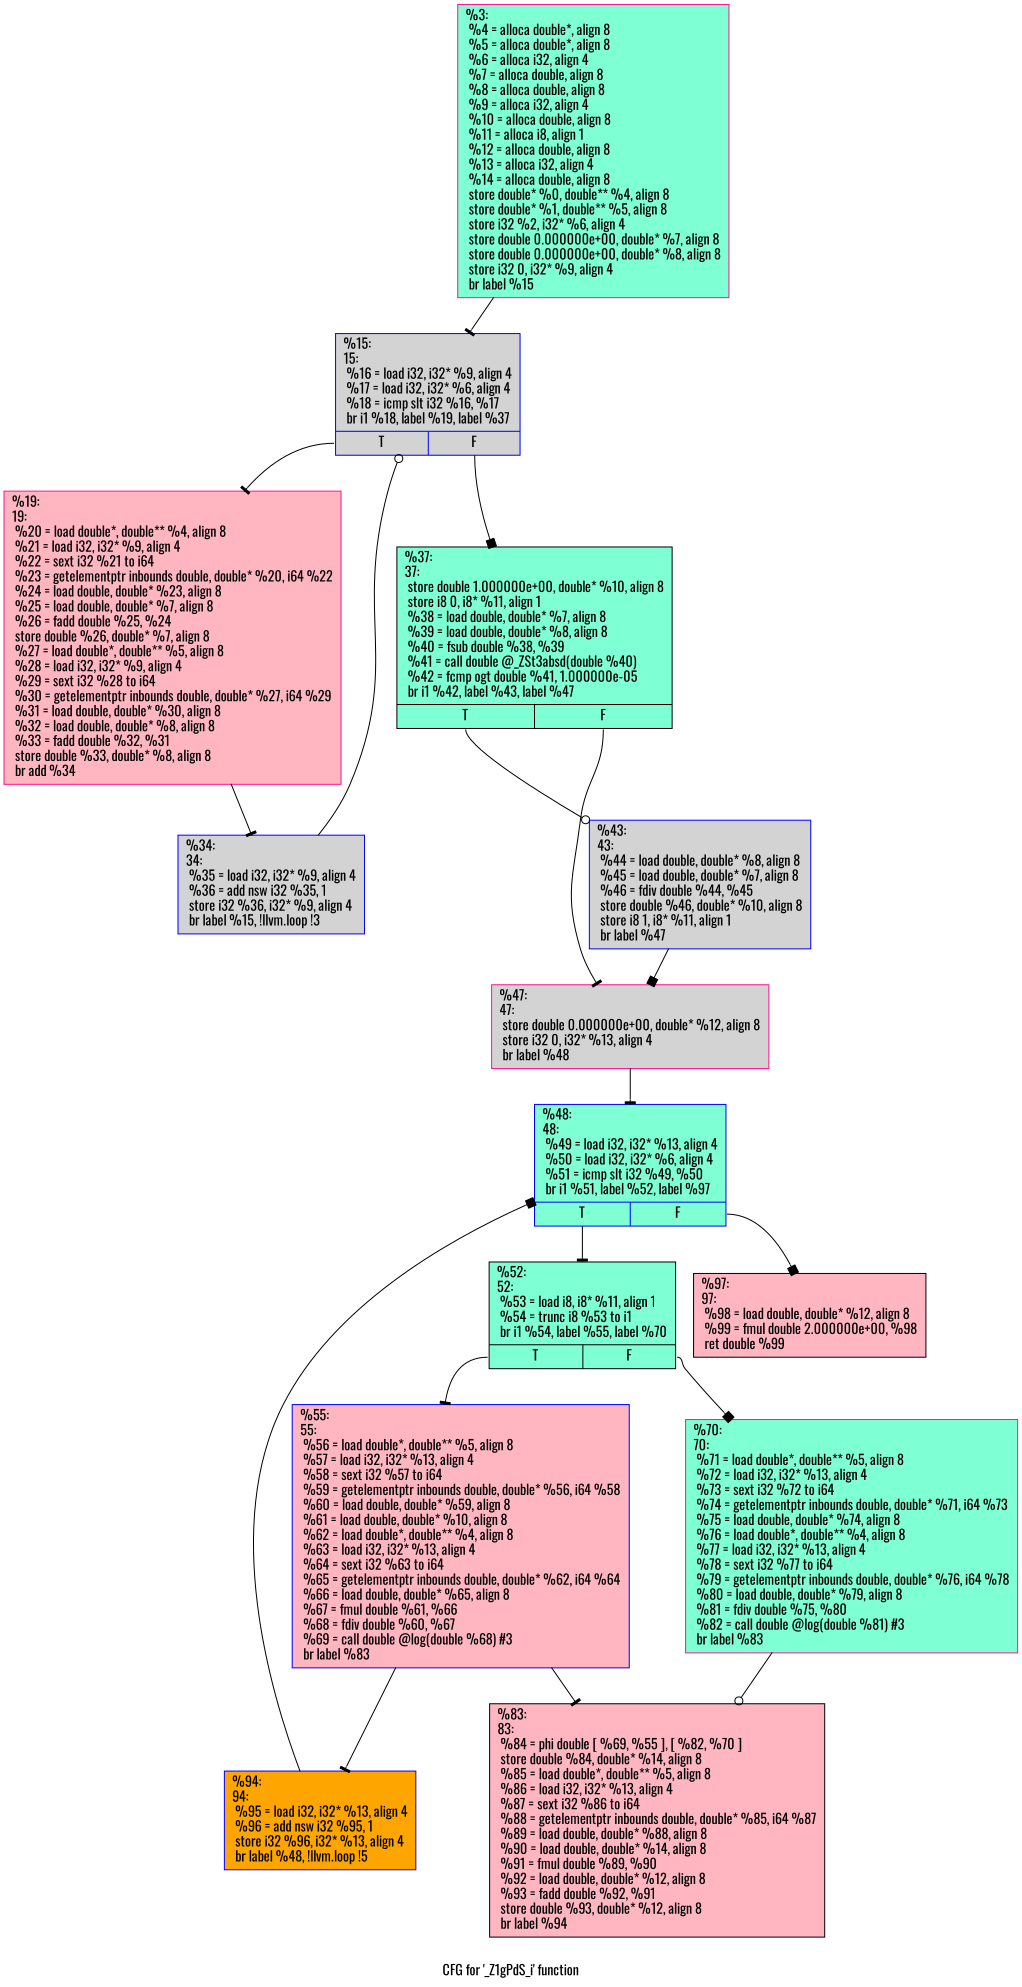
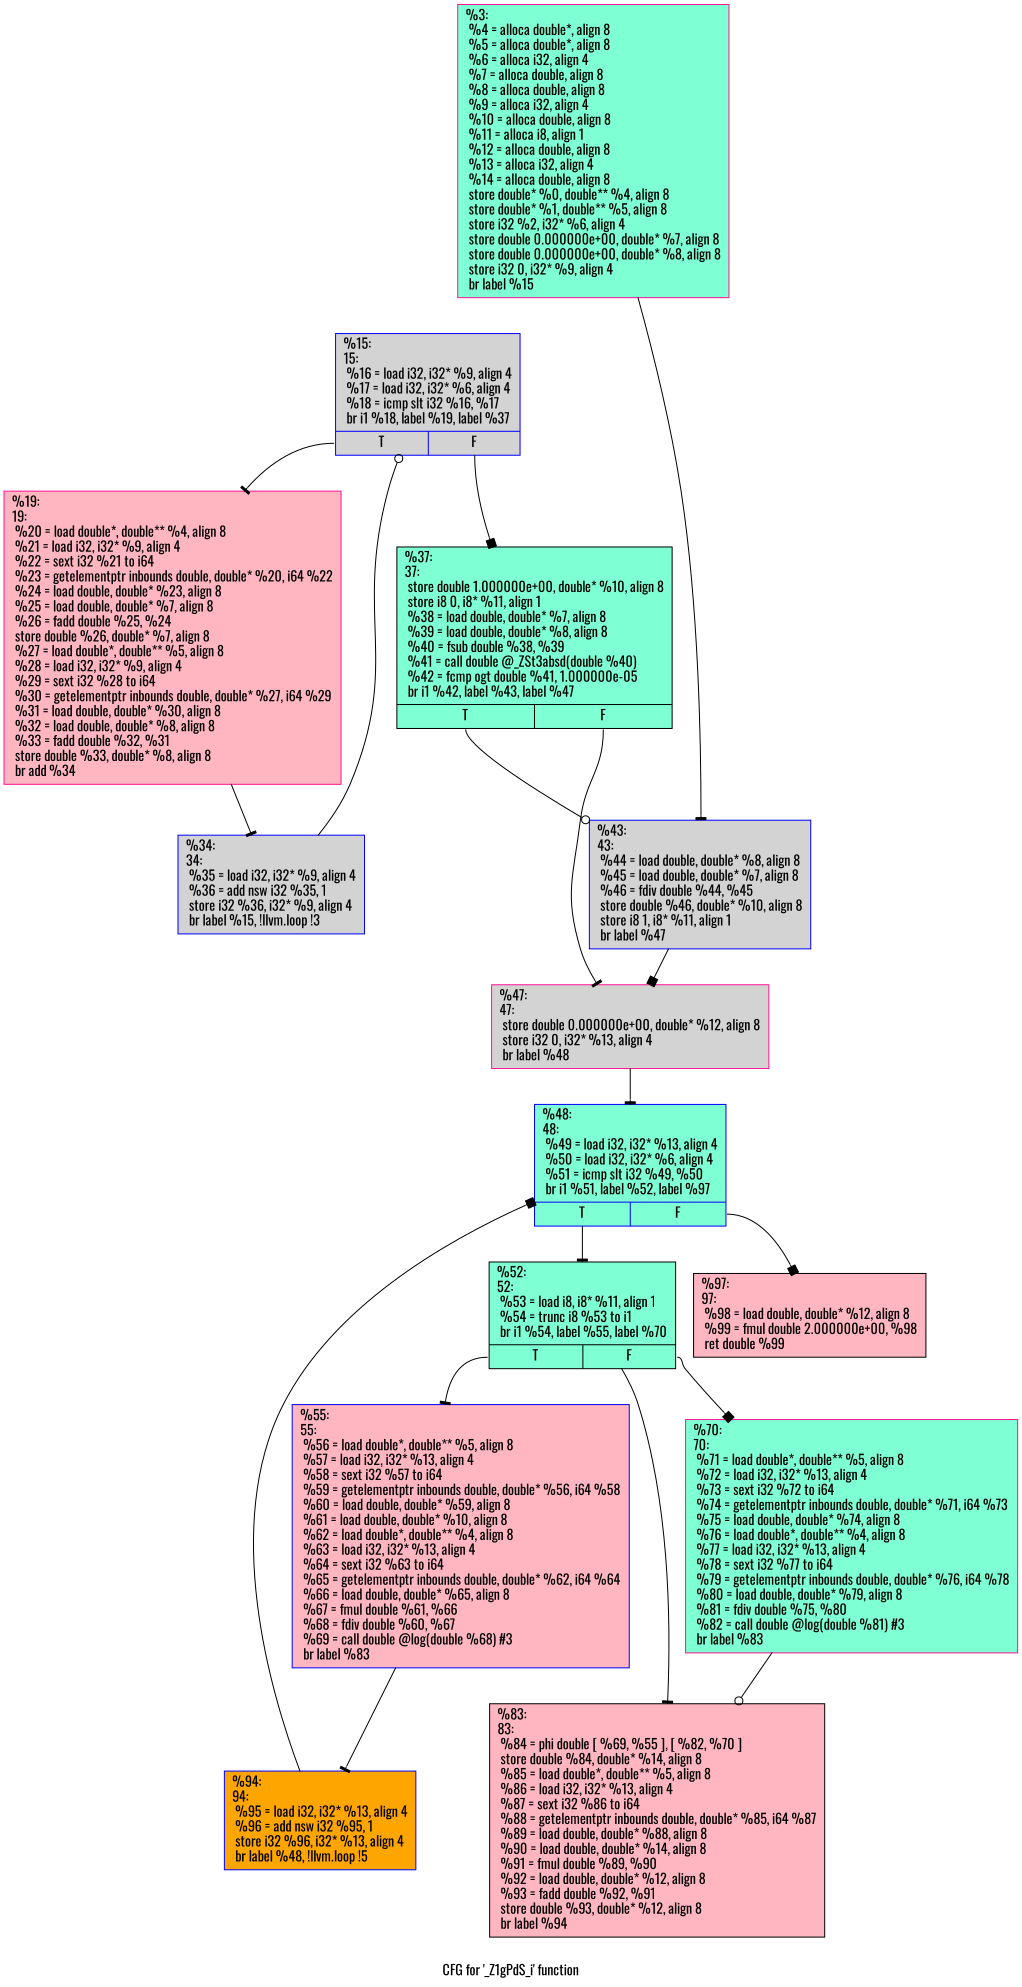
edge "%3:" -> "%15:": now "%3:" -> "%43:"
edge "%55:" -> "%83:": now "%52:" -> "%83:"
